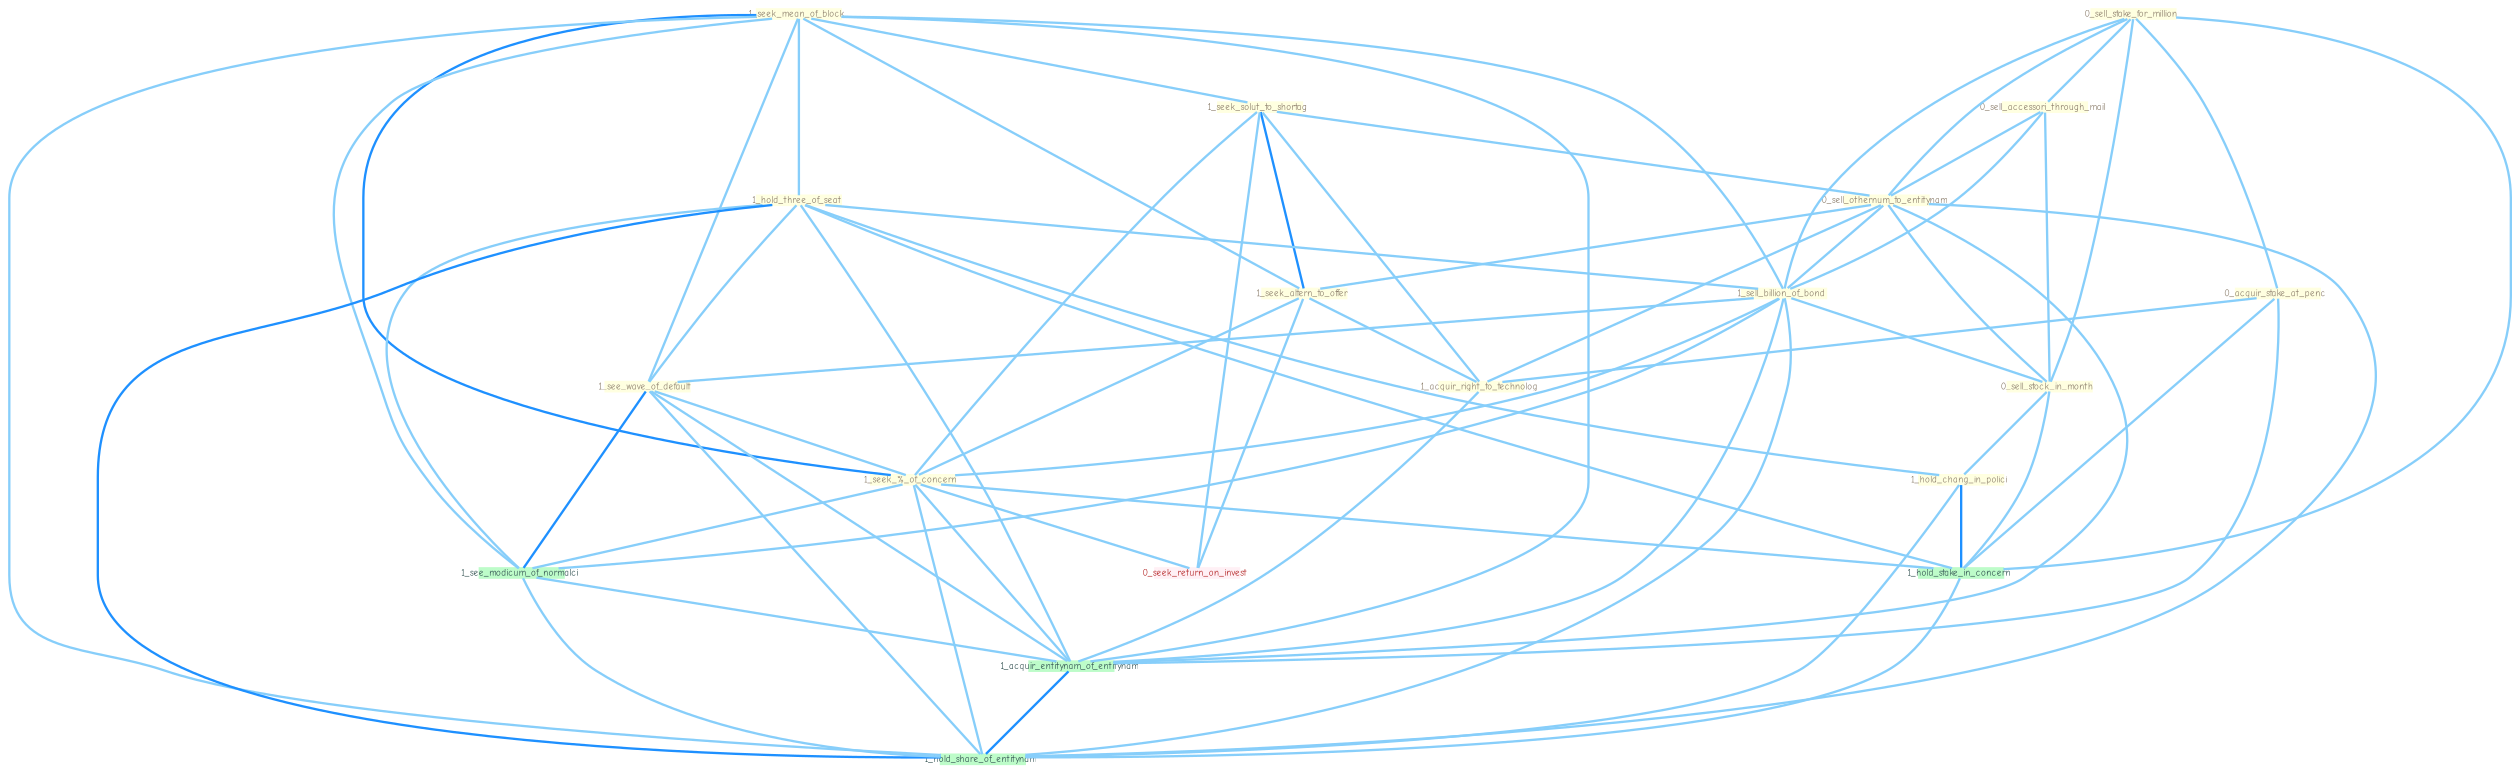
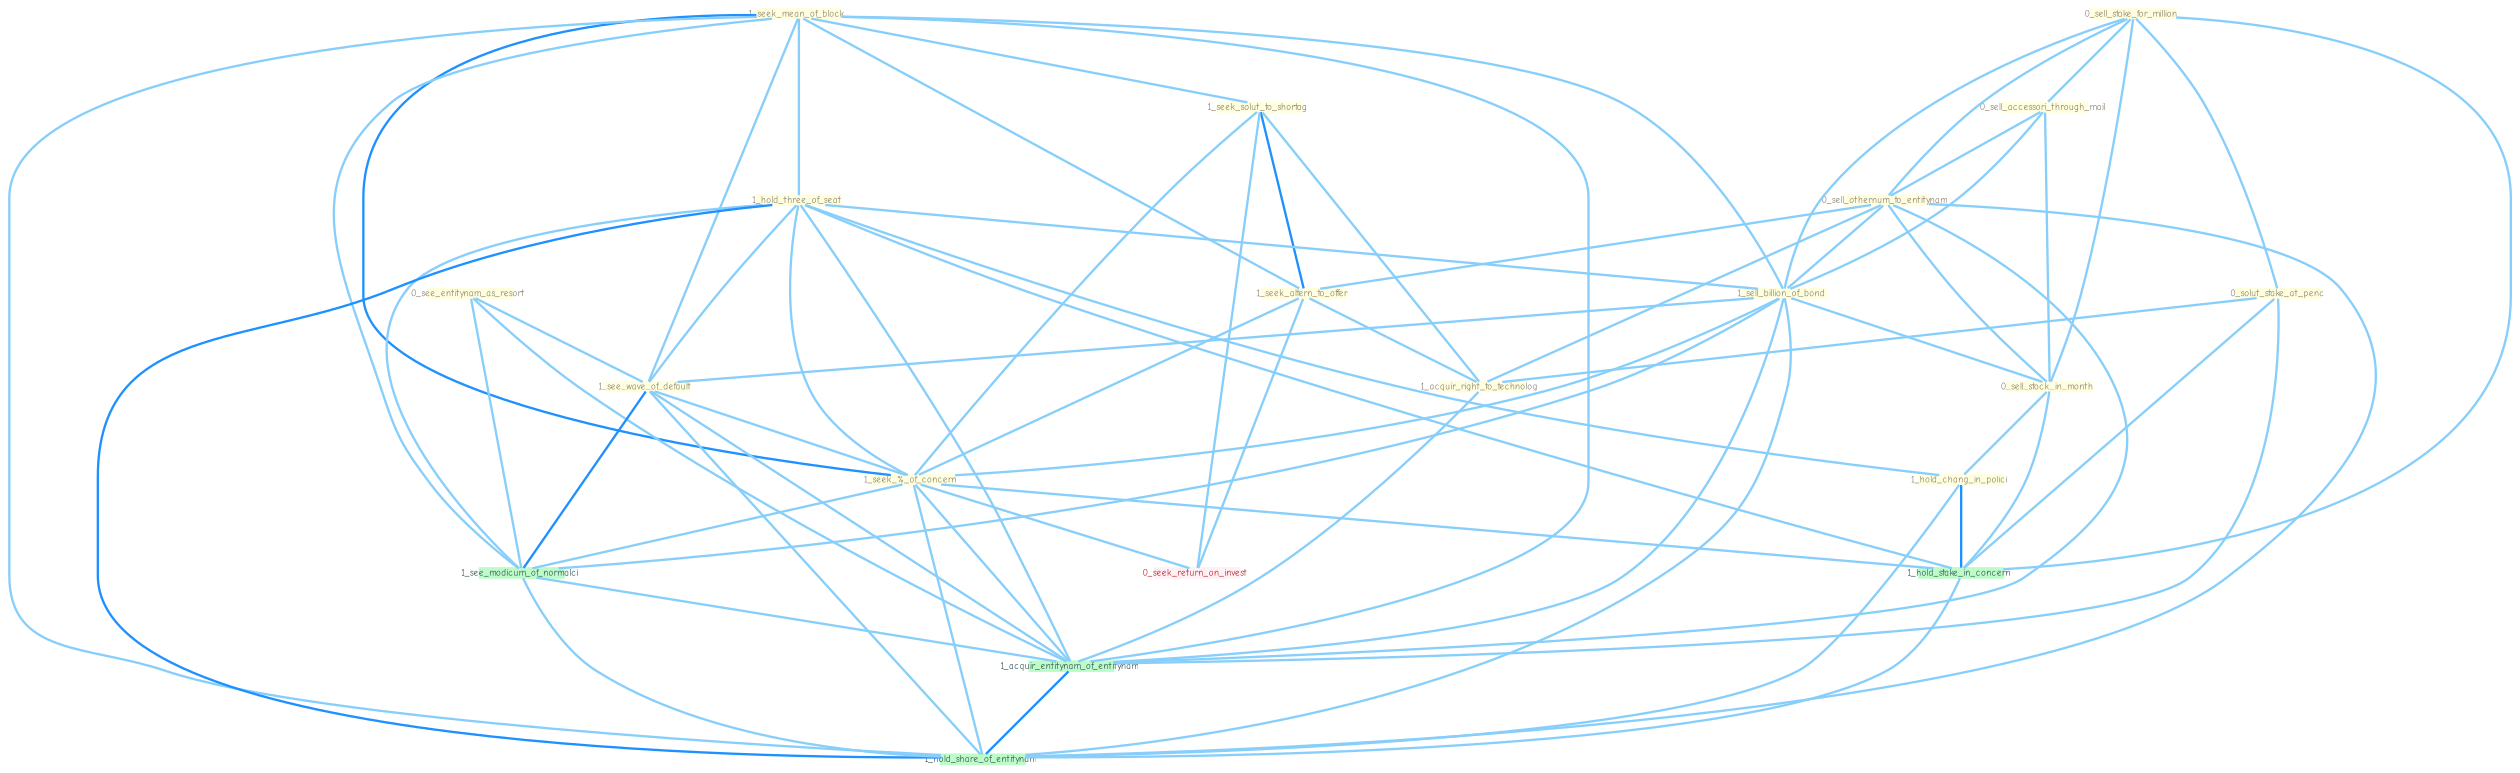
edge "1_seek_solut_to_shortag" -- "0_sell_othernum_to_entitynam": removed
node "0_see_entitynam_as_resort": added
node "0_acquir_stake_at_penc": label "0_acquir_stake_at_penc" -> "0_solut_stake_at_penc"
edge "1_hold_three_of_seat" -- "1_seek_%_of_concern": added
